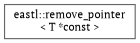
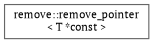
node "eastl::remove_pointer < T *const >": label "eastl::remove_pointer < T *const >" -> "remove::remove_pointer < T *const >"
